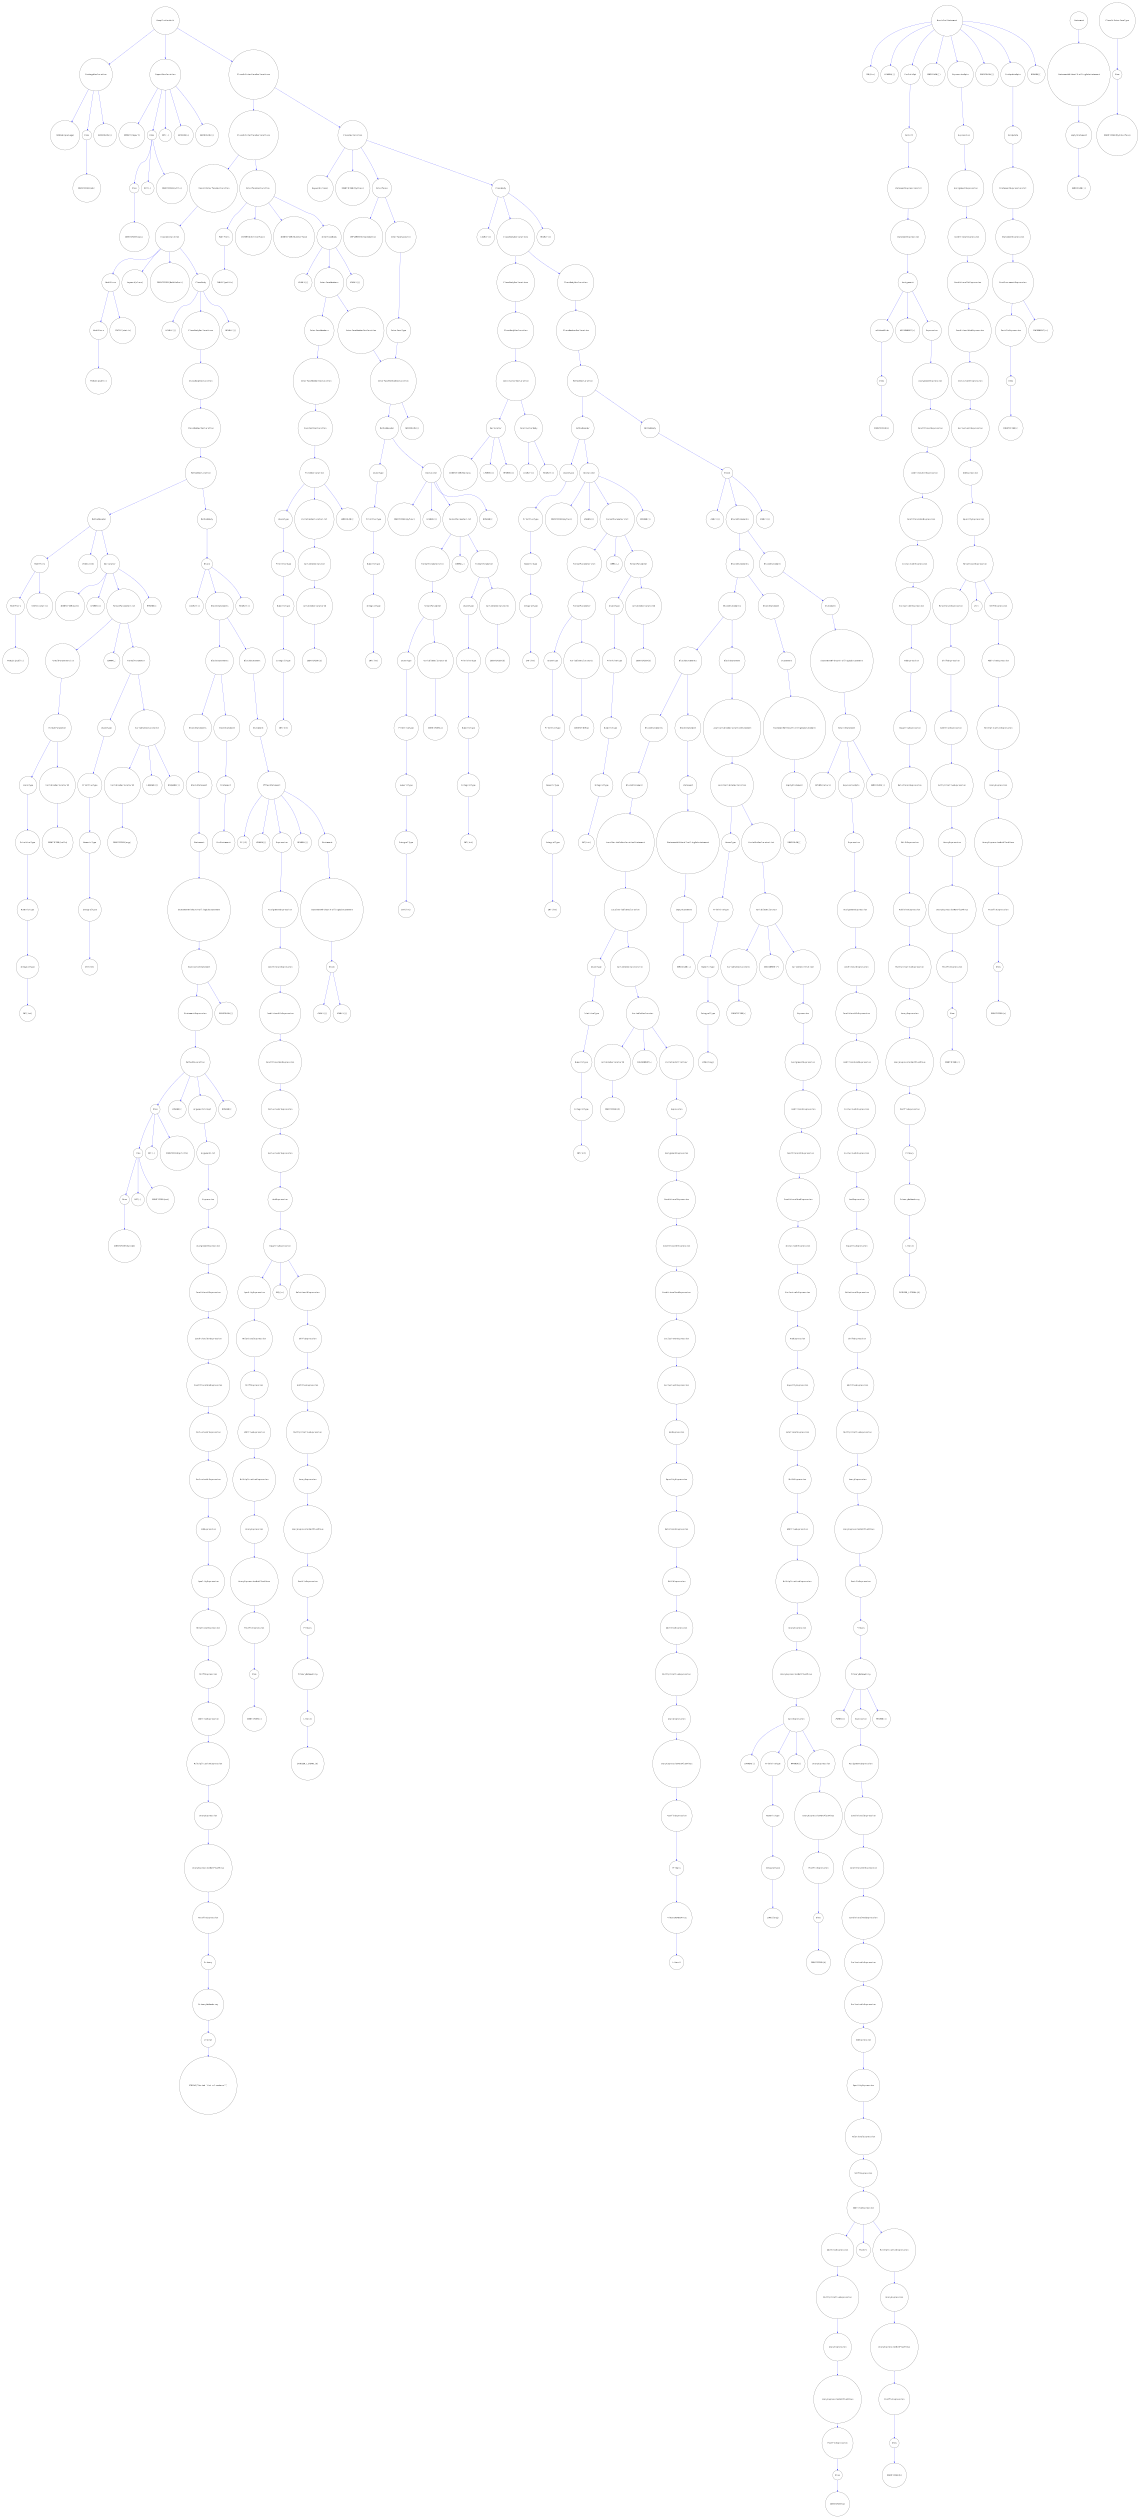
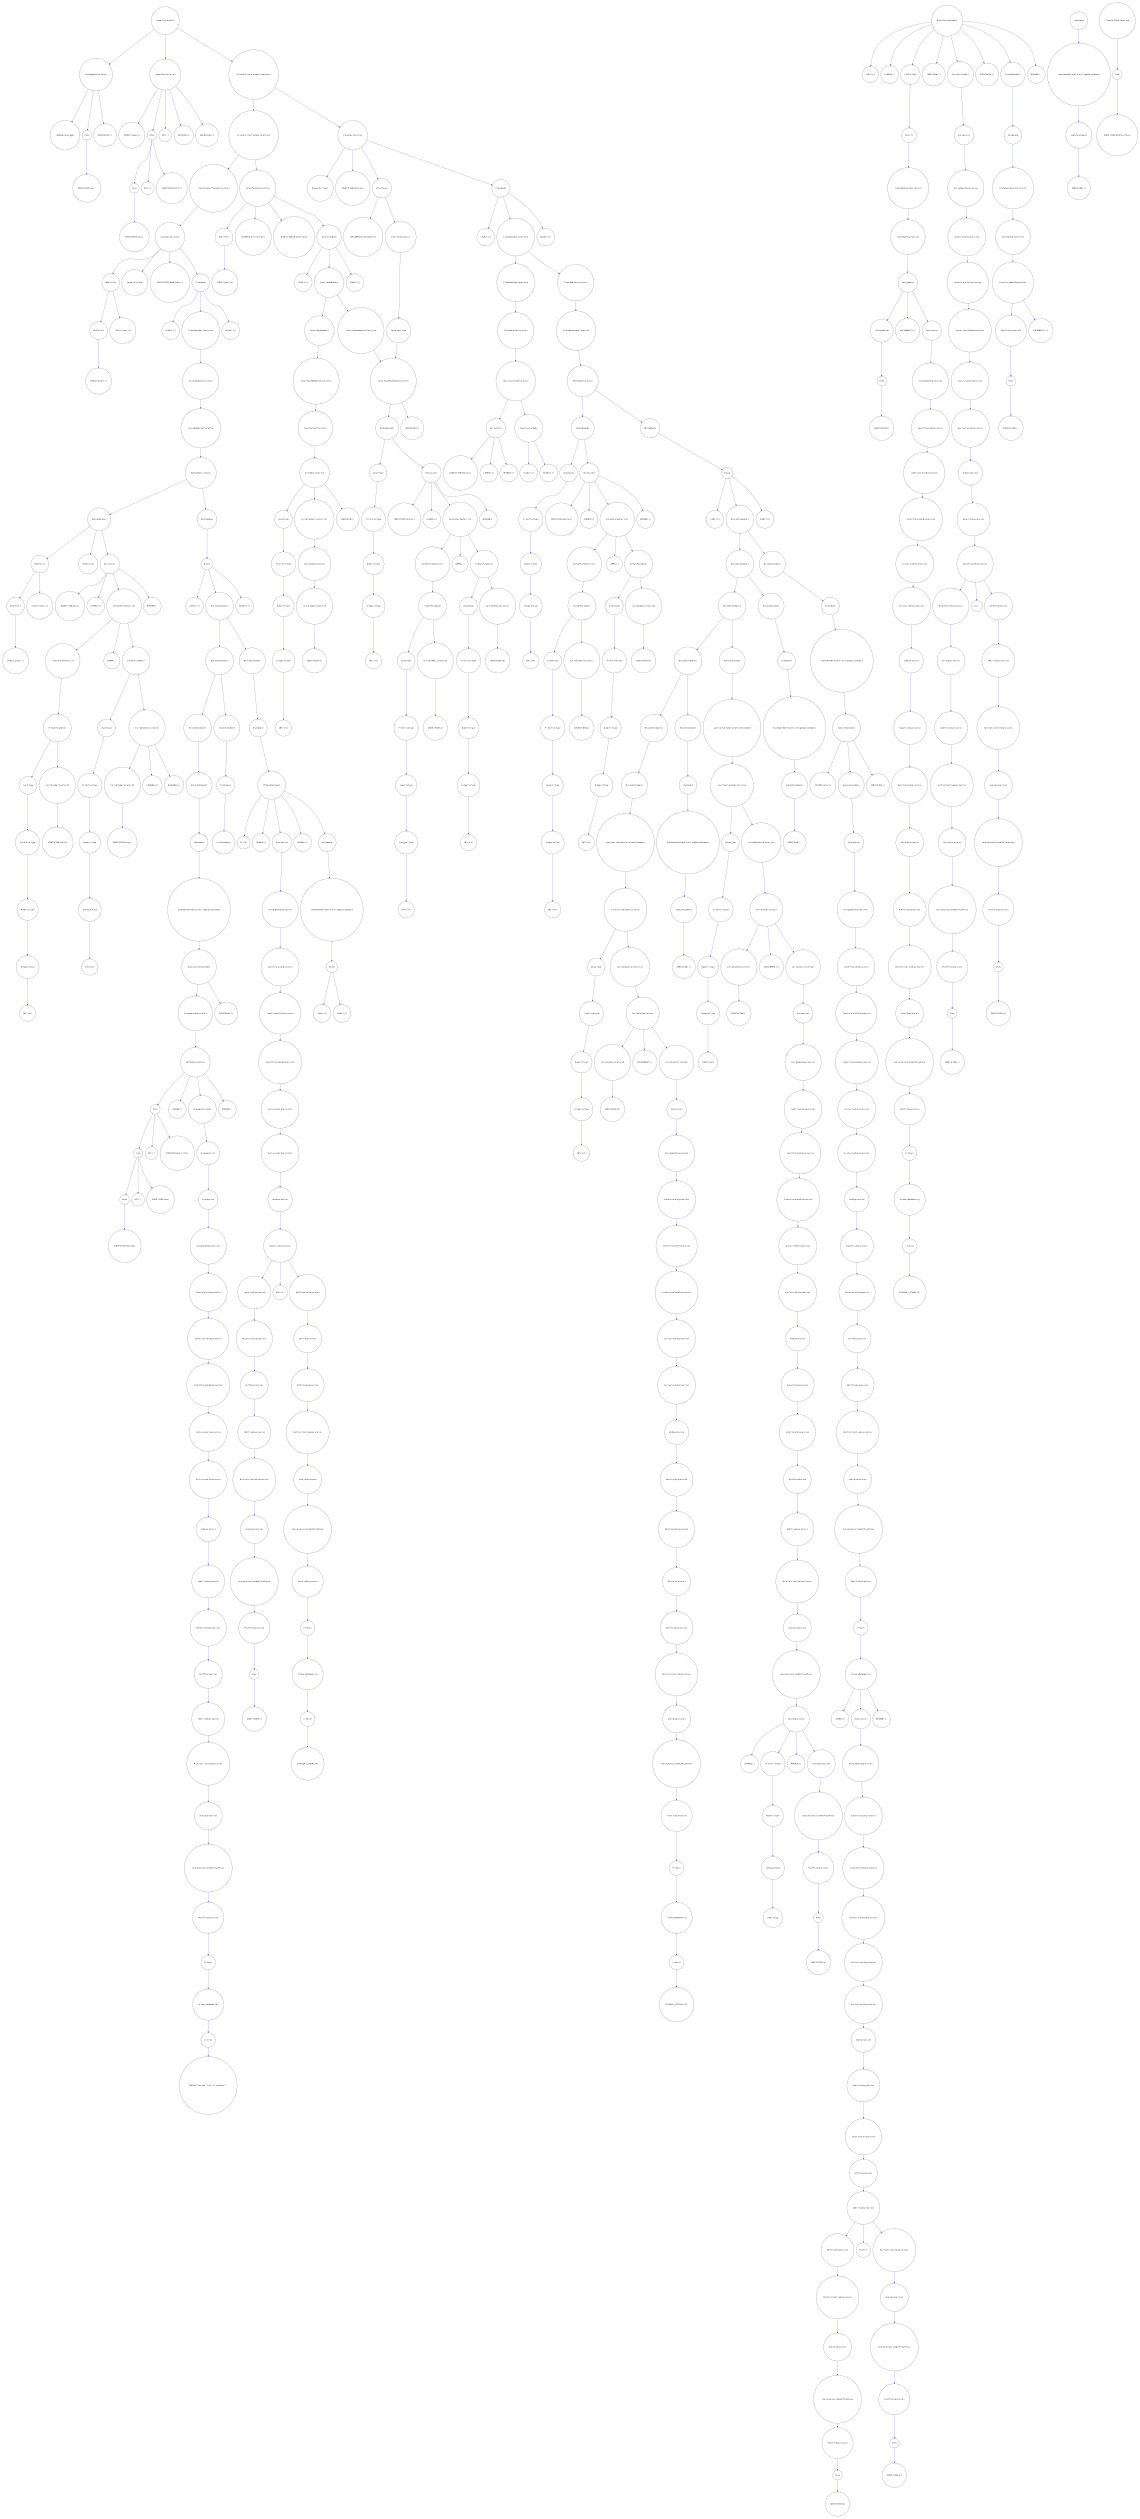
node "INTEGER_LITERAL(23)": added
